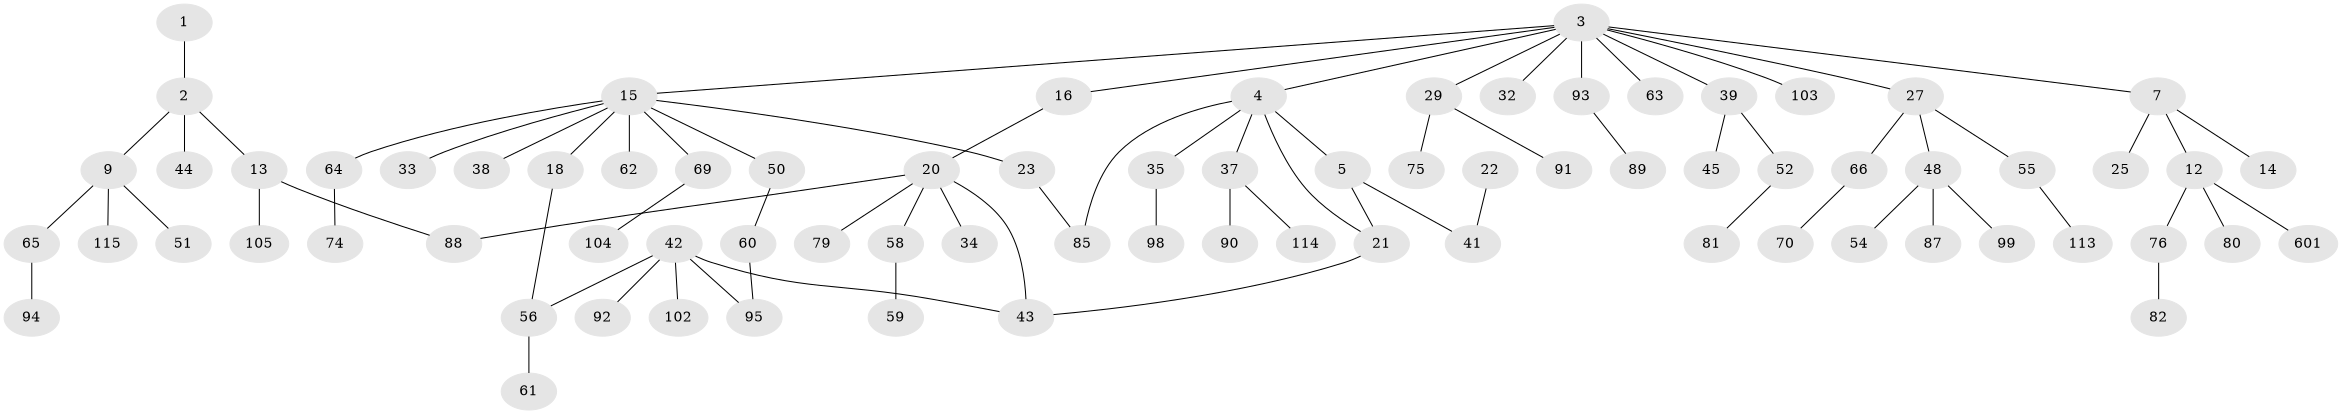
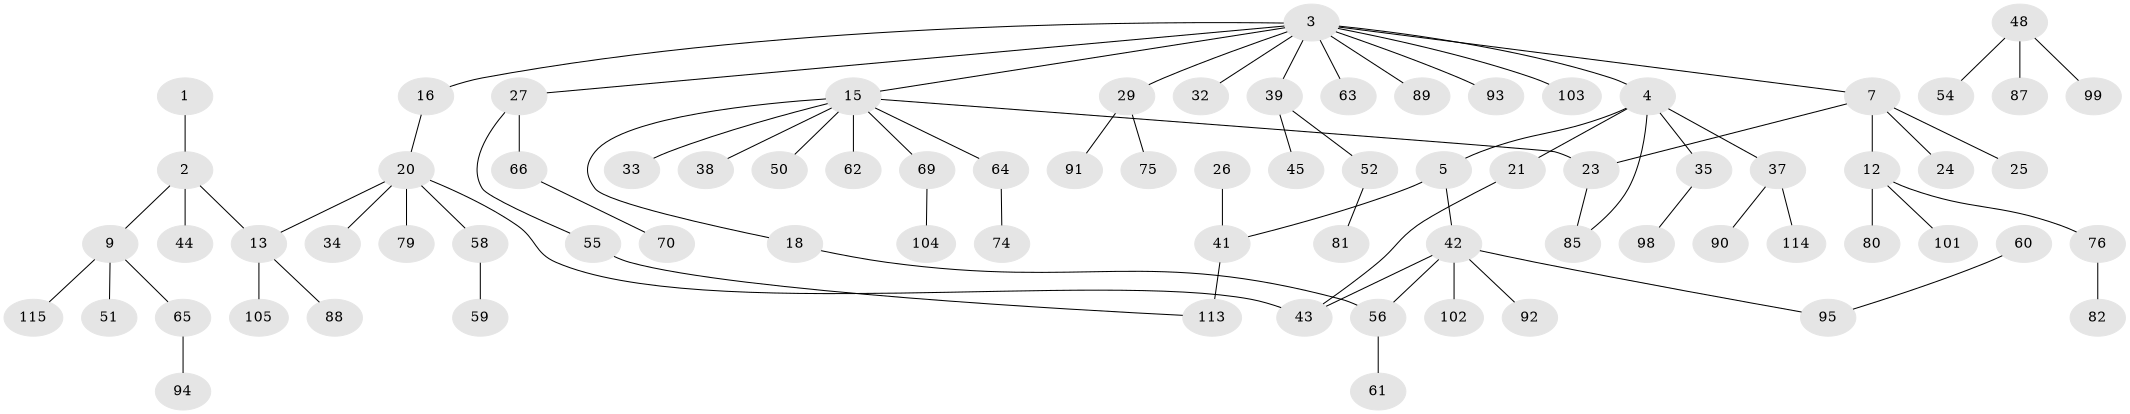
edge "93" -- "89": now "3" -- "89"
edge "7" -- "23": added
edge "27" -- "48": removed
node "22": label "22" -> "26"
node "14": label "14" -> "24"
edge "20" -- "88": now "20" -- "13"
edge "50" -- "60": removed
edge "5" -- "21": now "5" -- "42"
node "601": label "601" -> "101"
edge "41" -- "113": added
